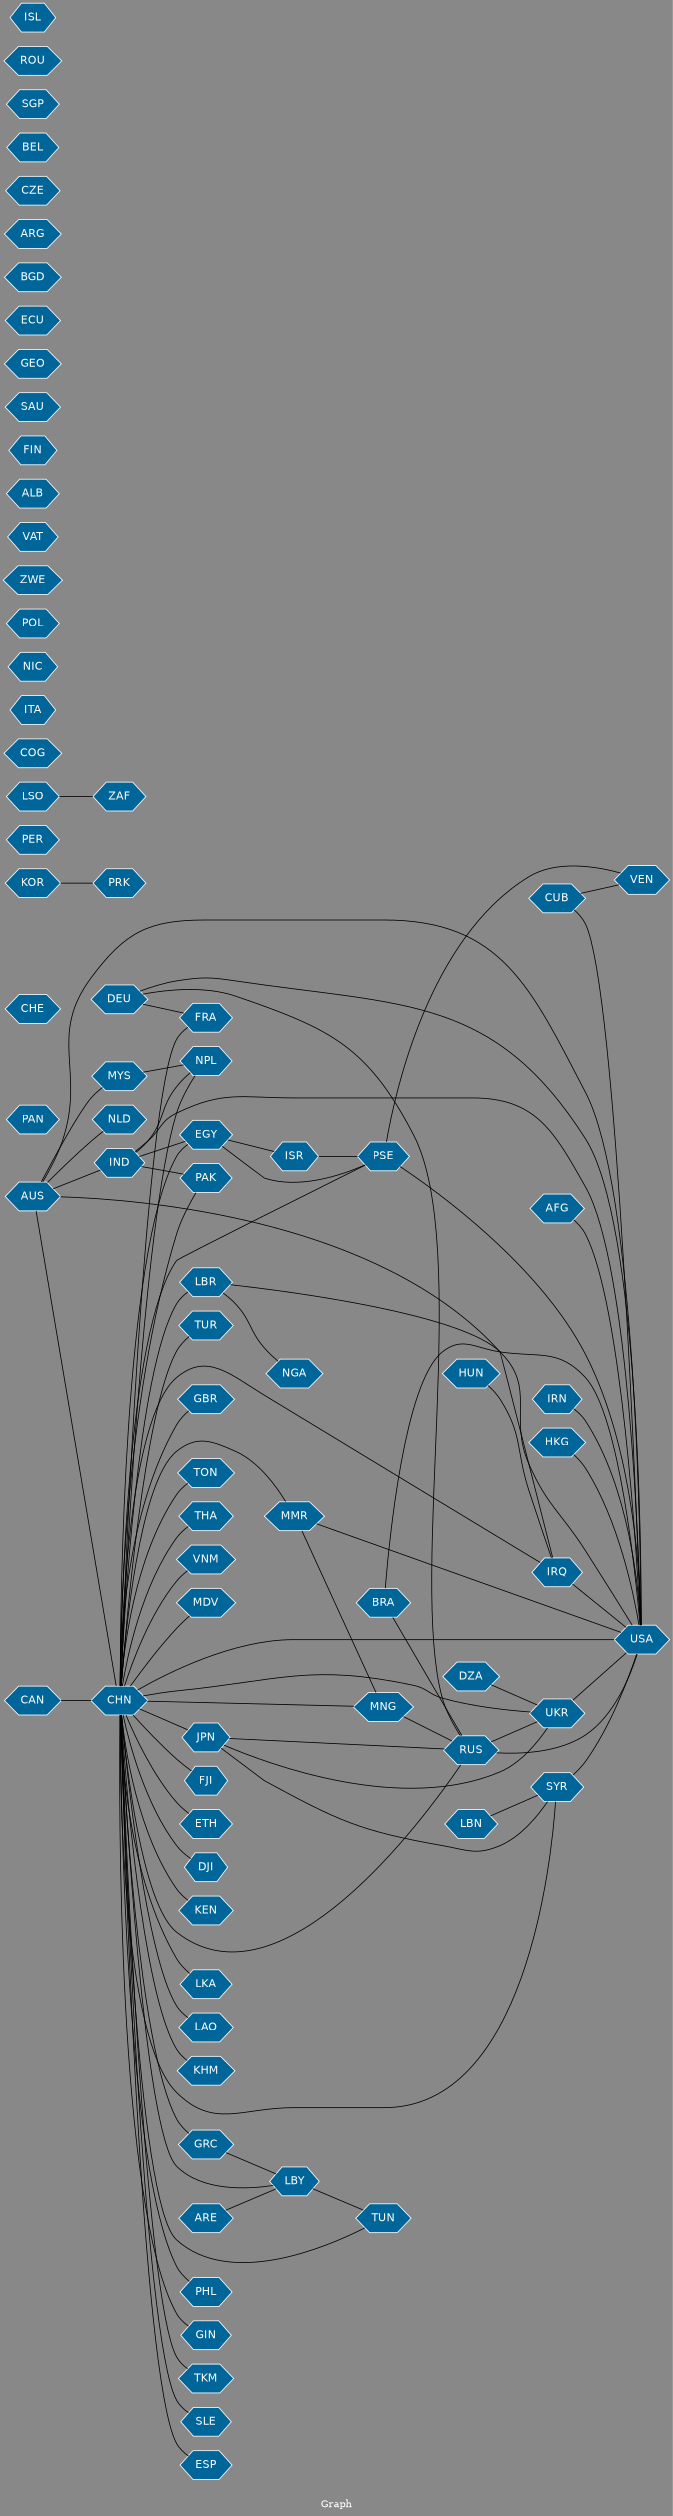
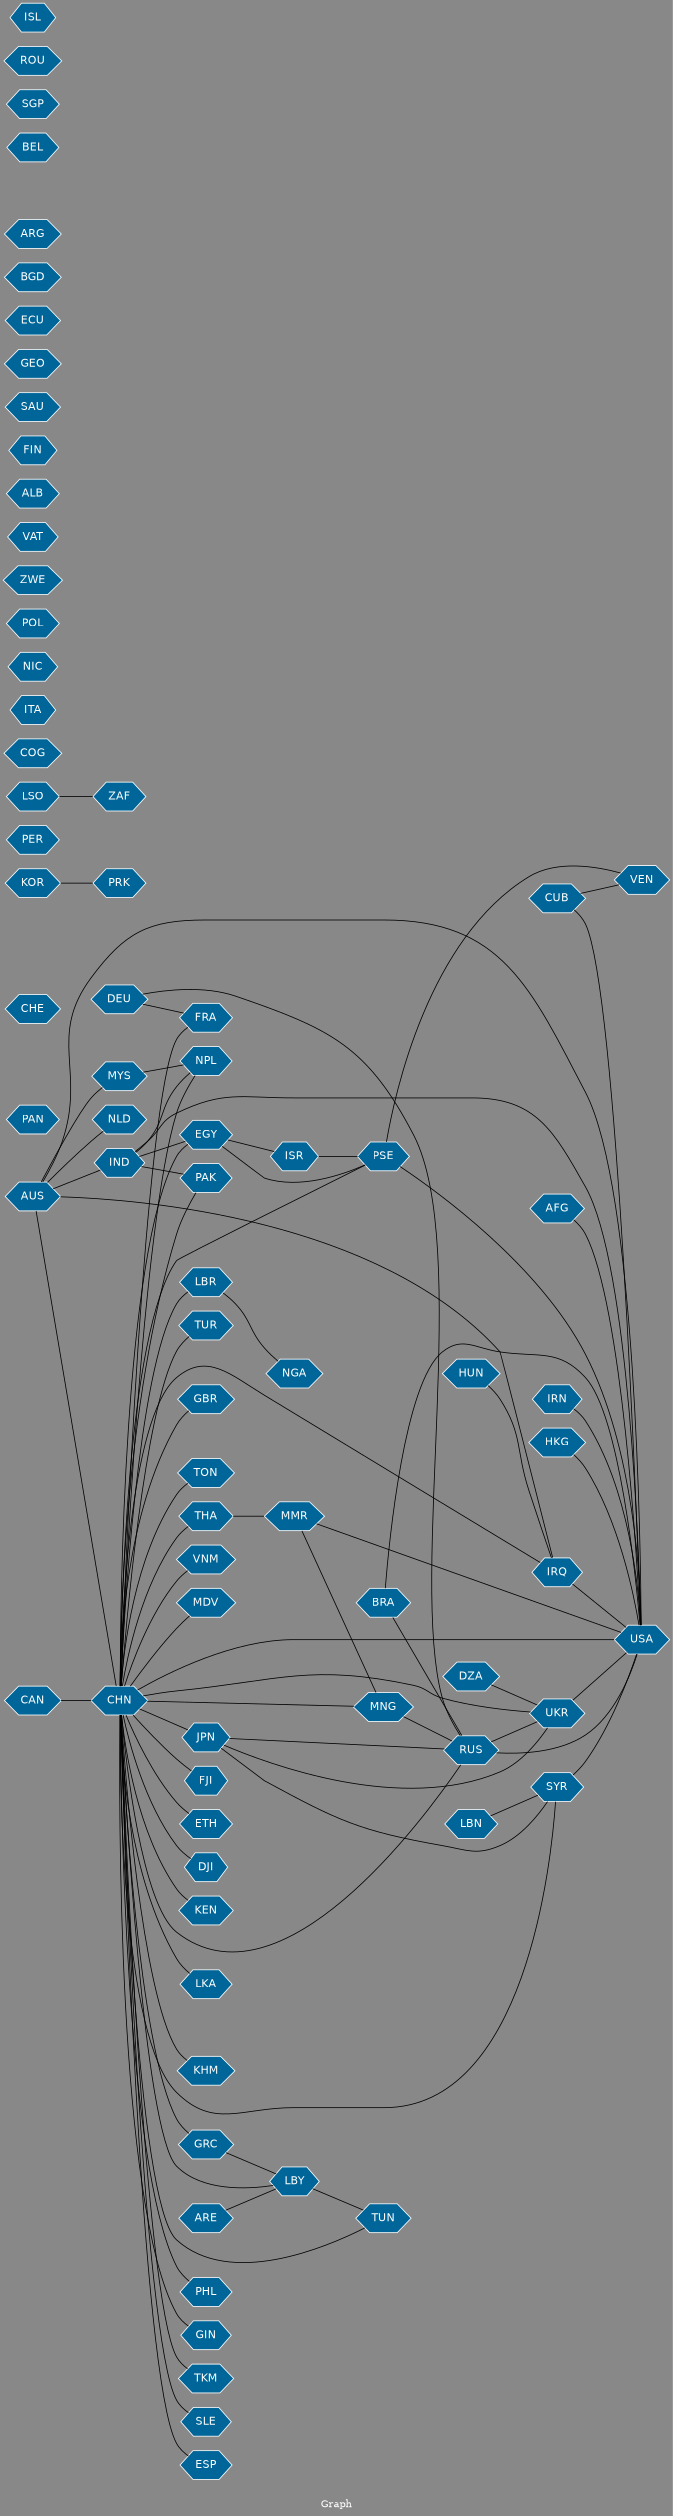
node "CZE": removed
edge "DEU" -- "USA": removed
edge "LBR" -- "USA": removed
edge "MMR" -- "CHN": now "MMR" -- "THA"
node "LAO": removed
